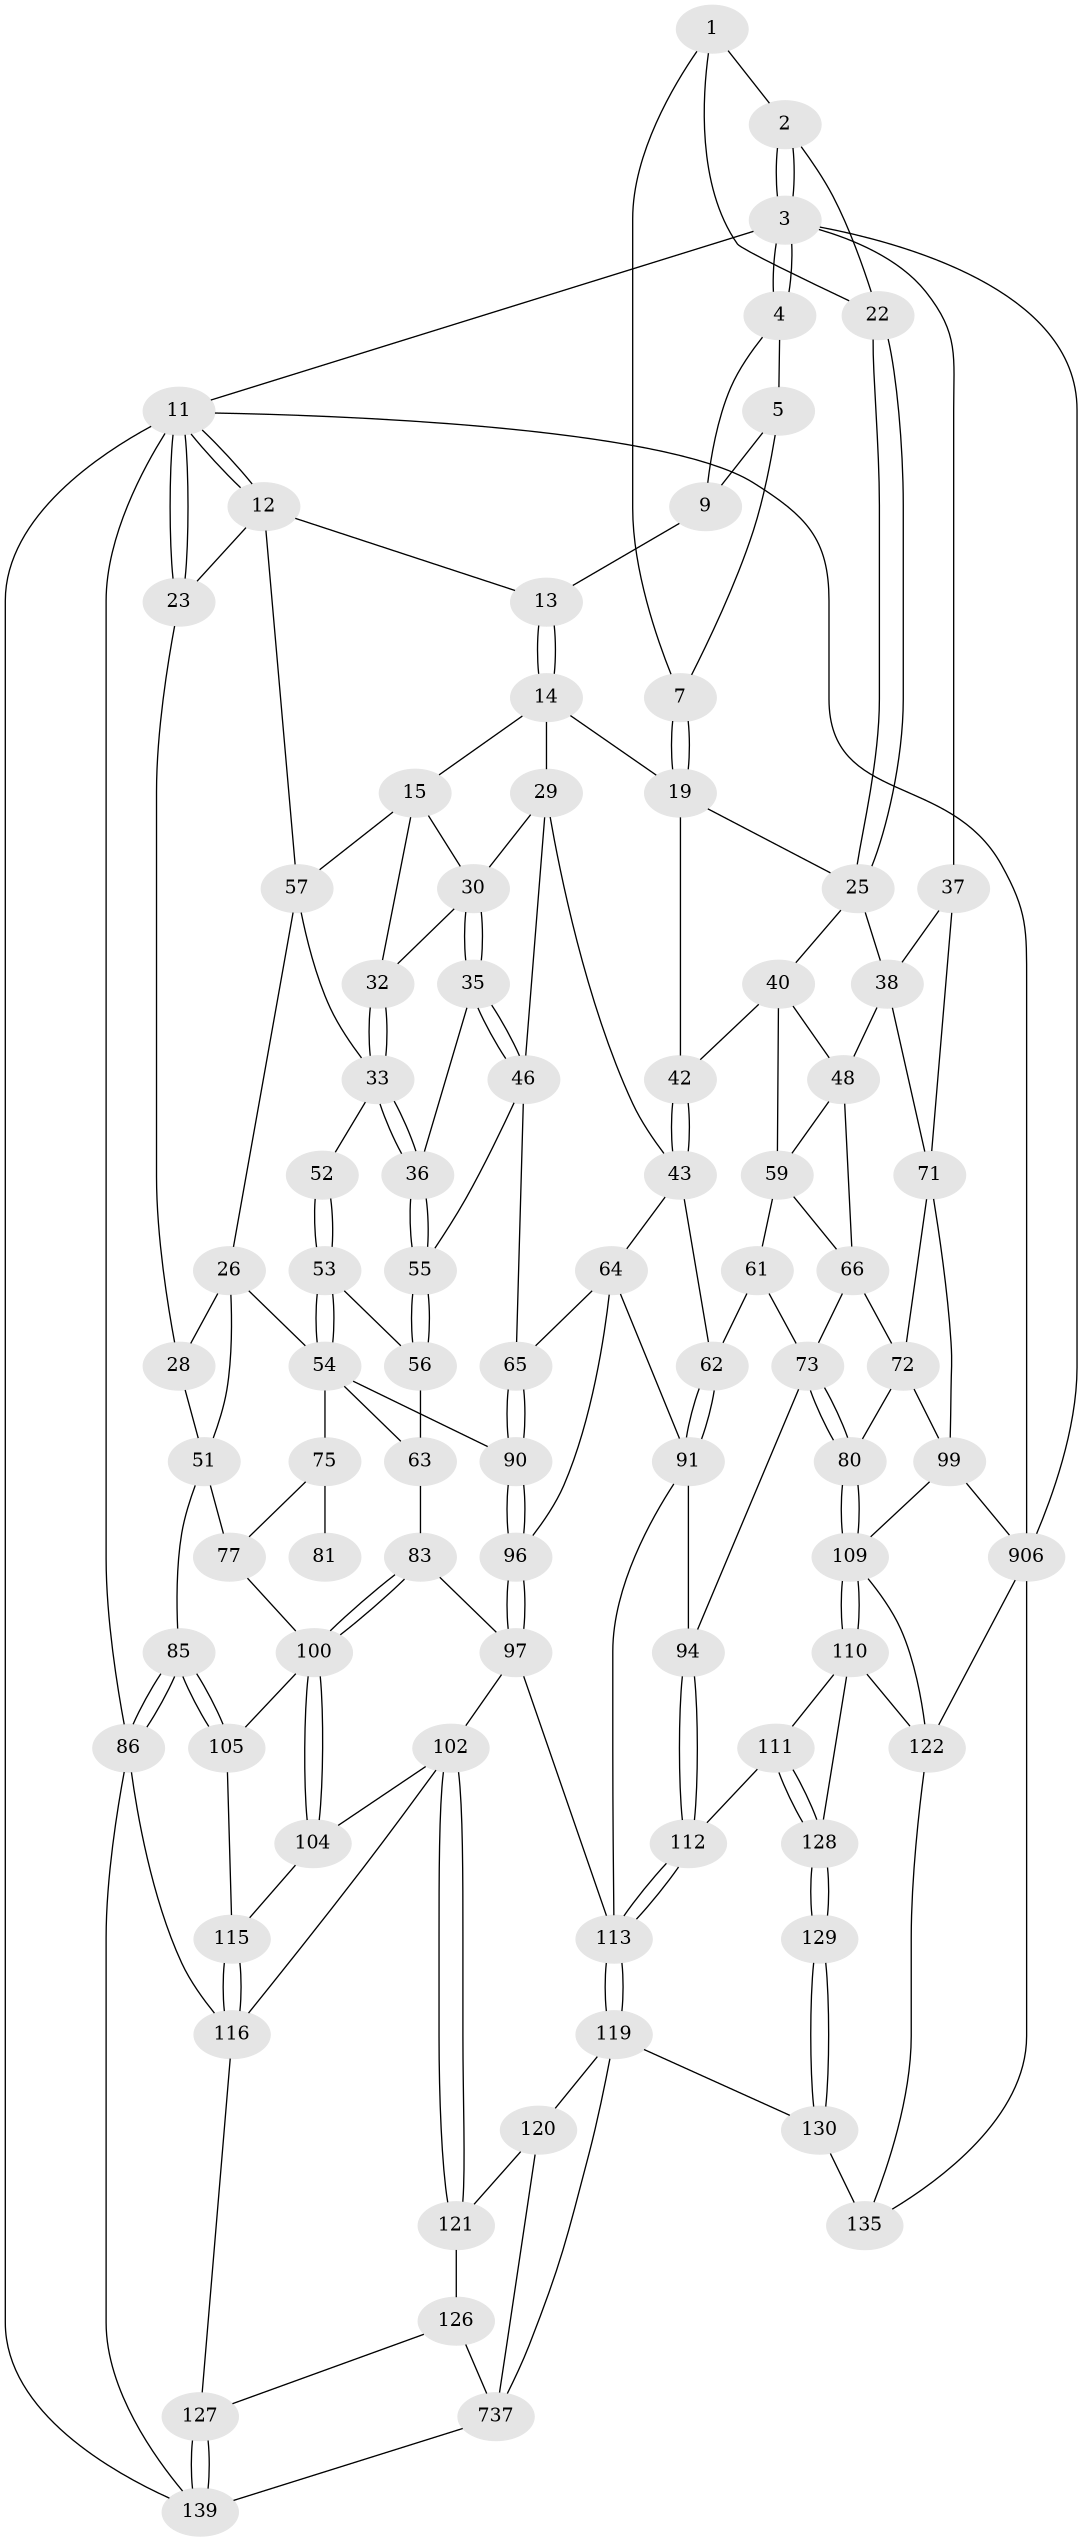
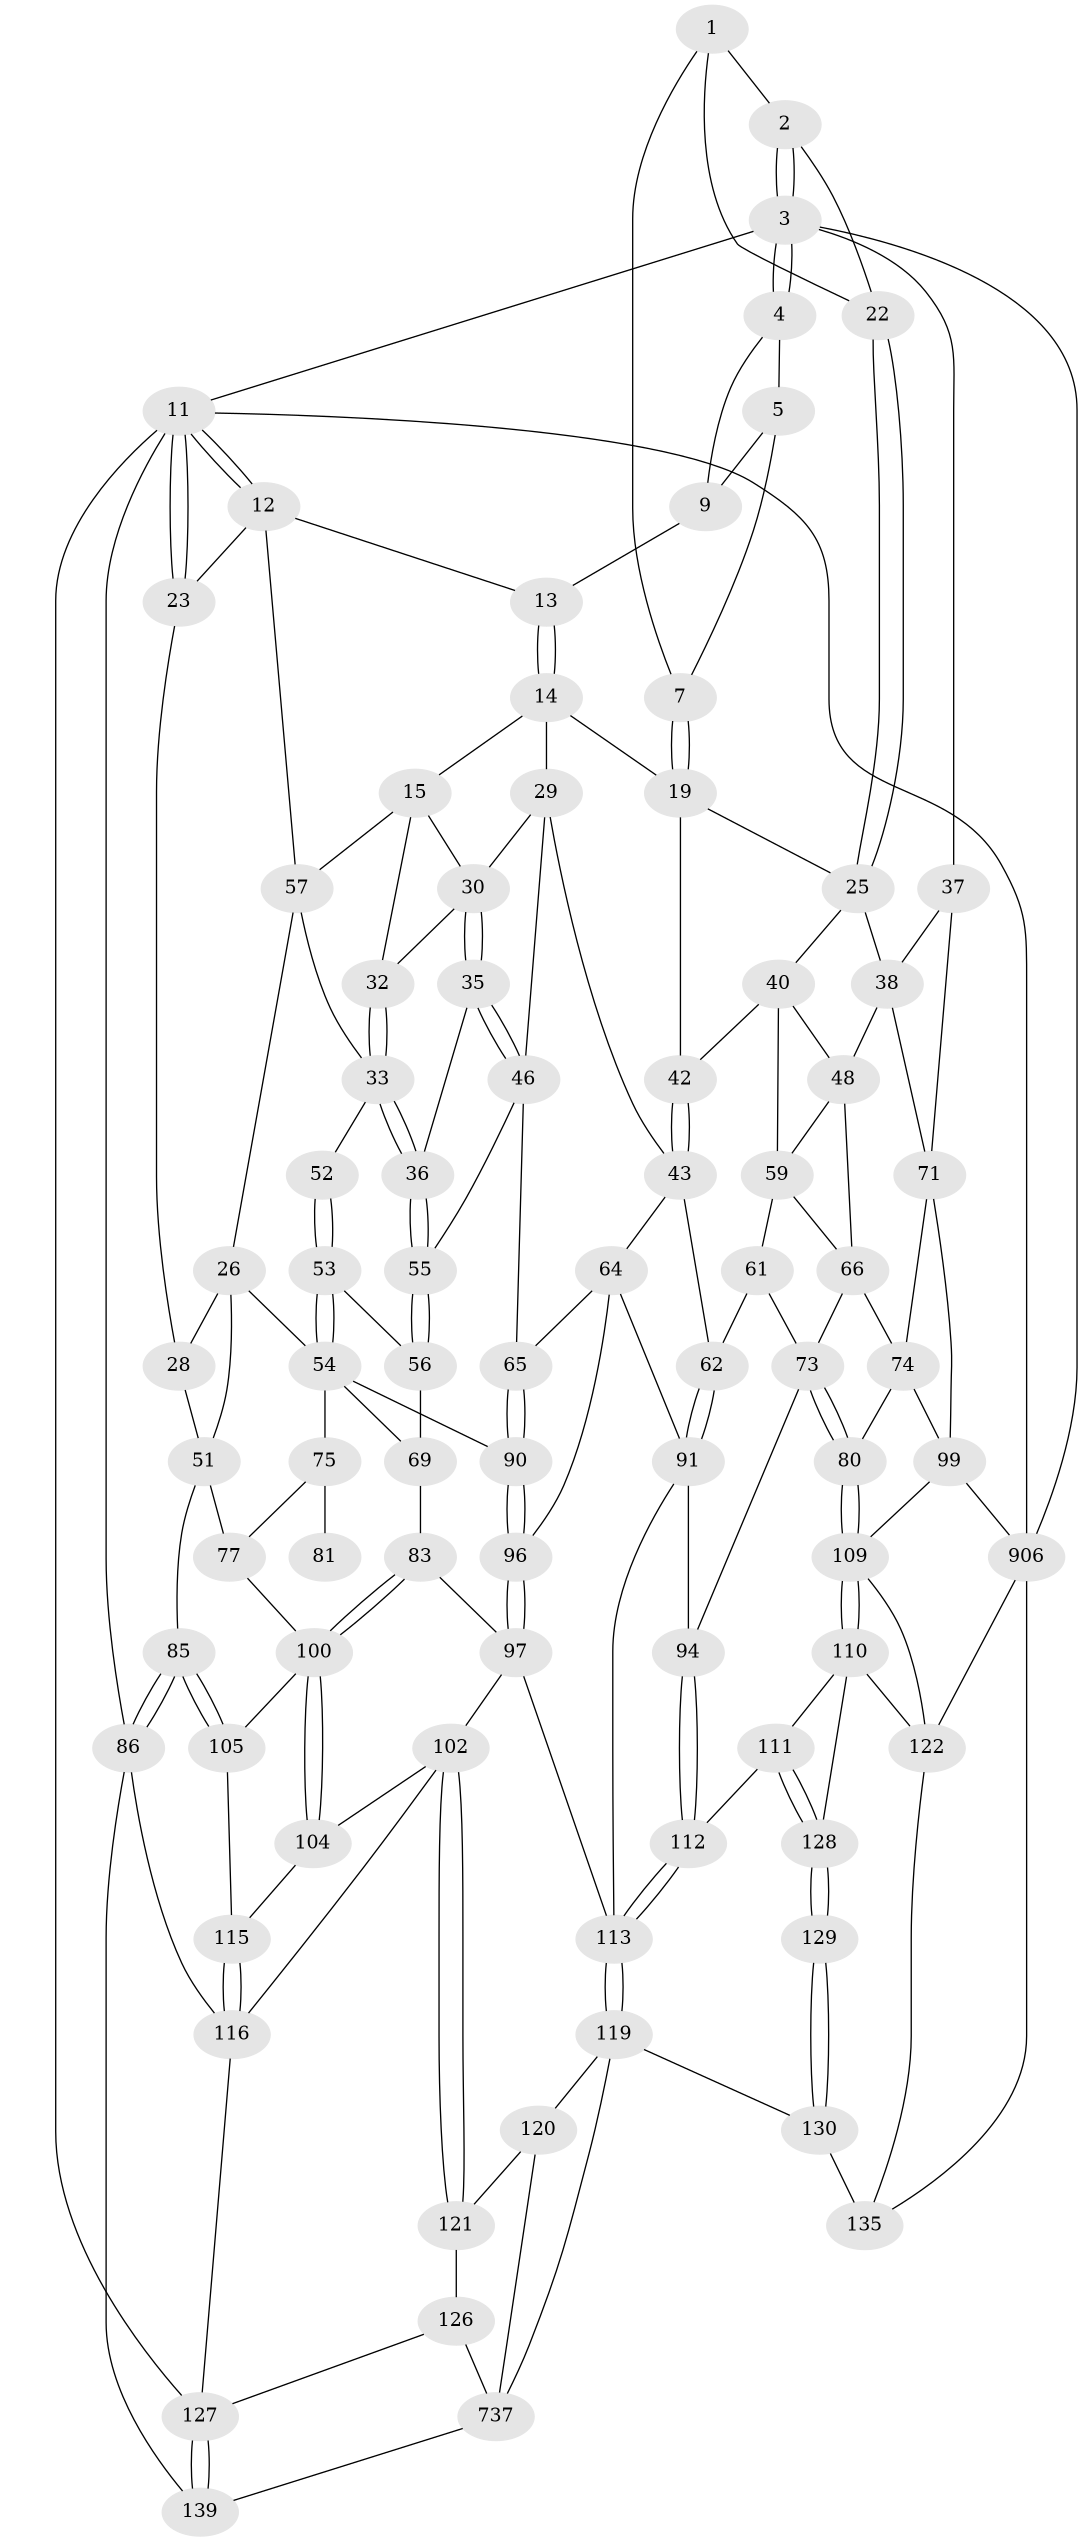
node "72": label "72" -> "74"
node "63": label "63" -> "69"
edge "11" -- "139": now "11" -- "127"
